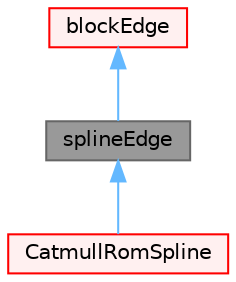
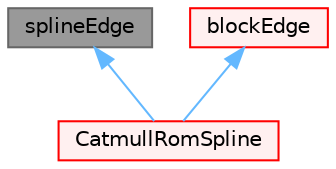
edge "splineEdge" -> "blockEdge": now "CatmullRomSpline" -> "blockEdge"
